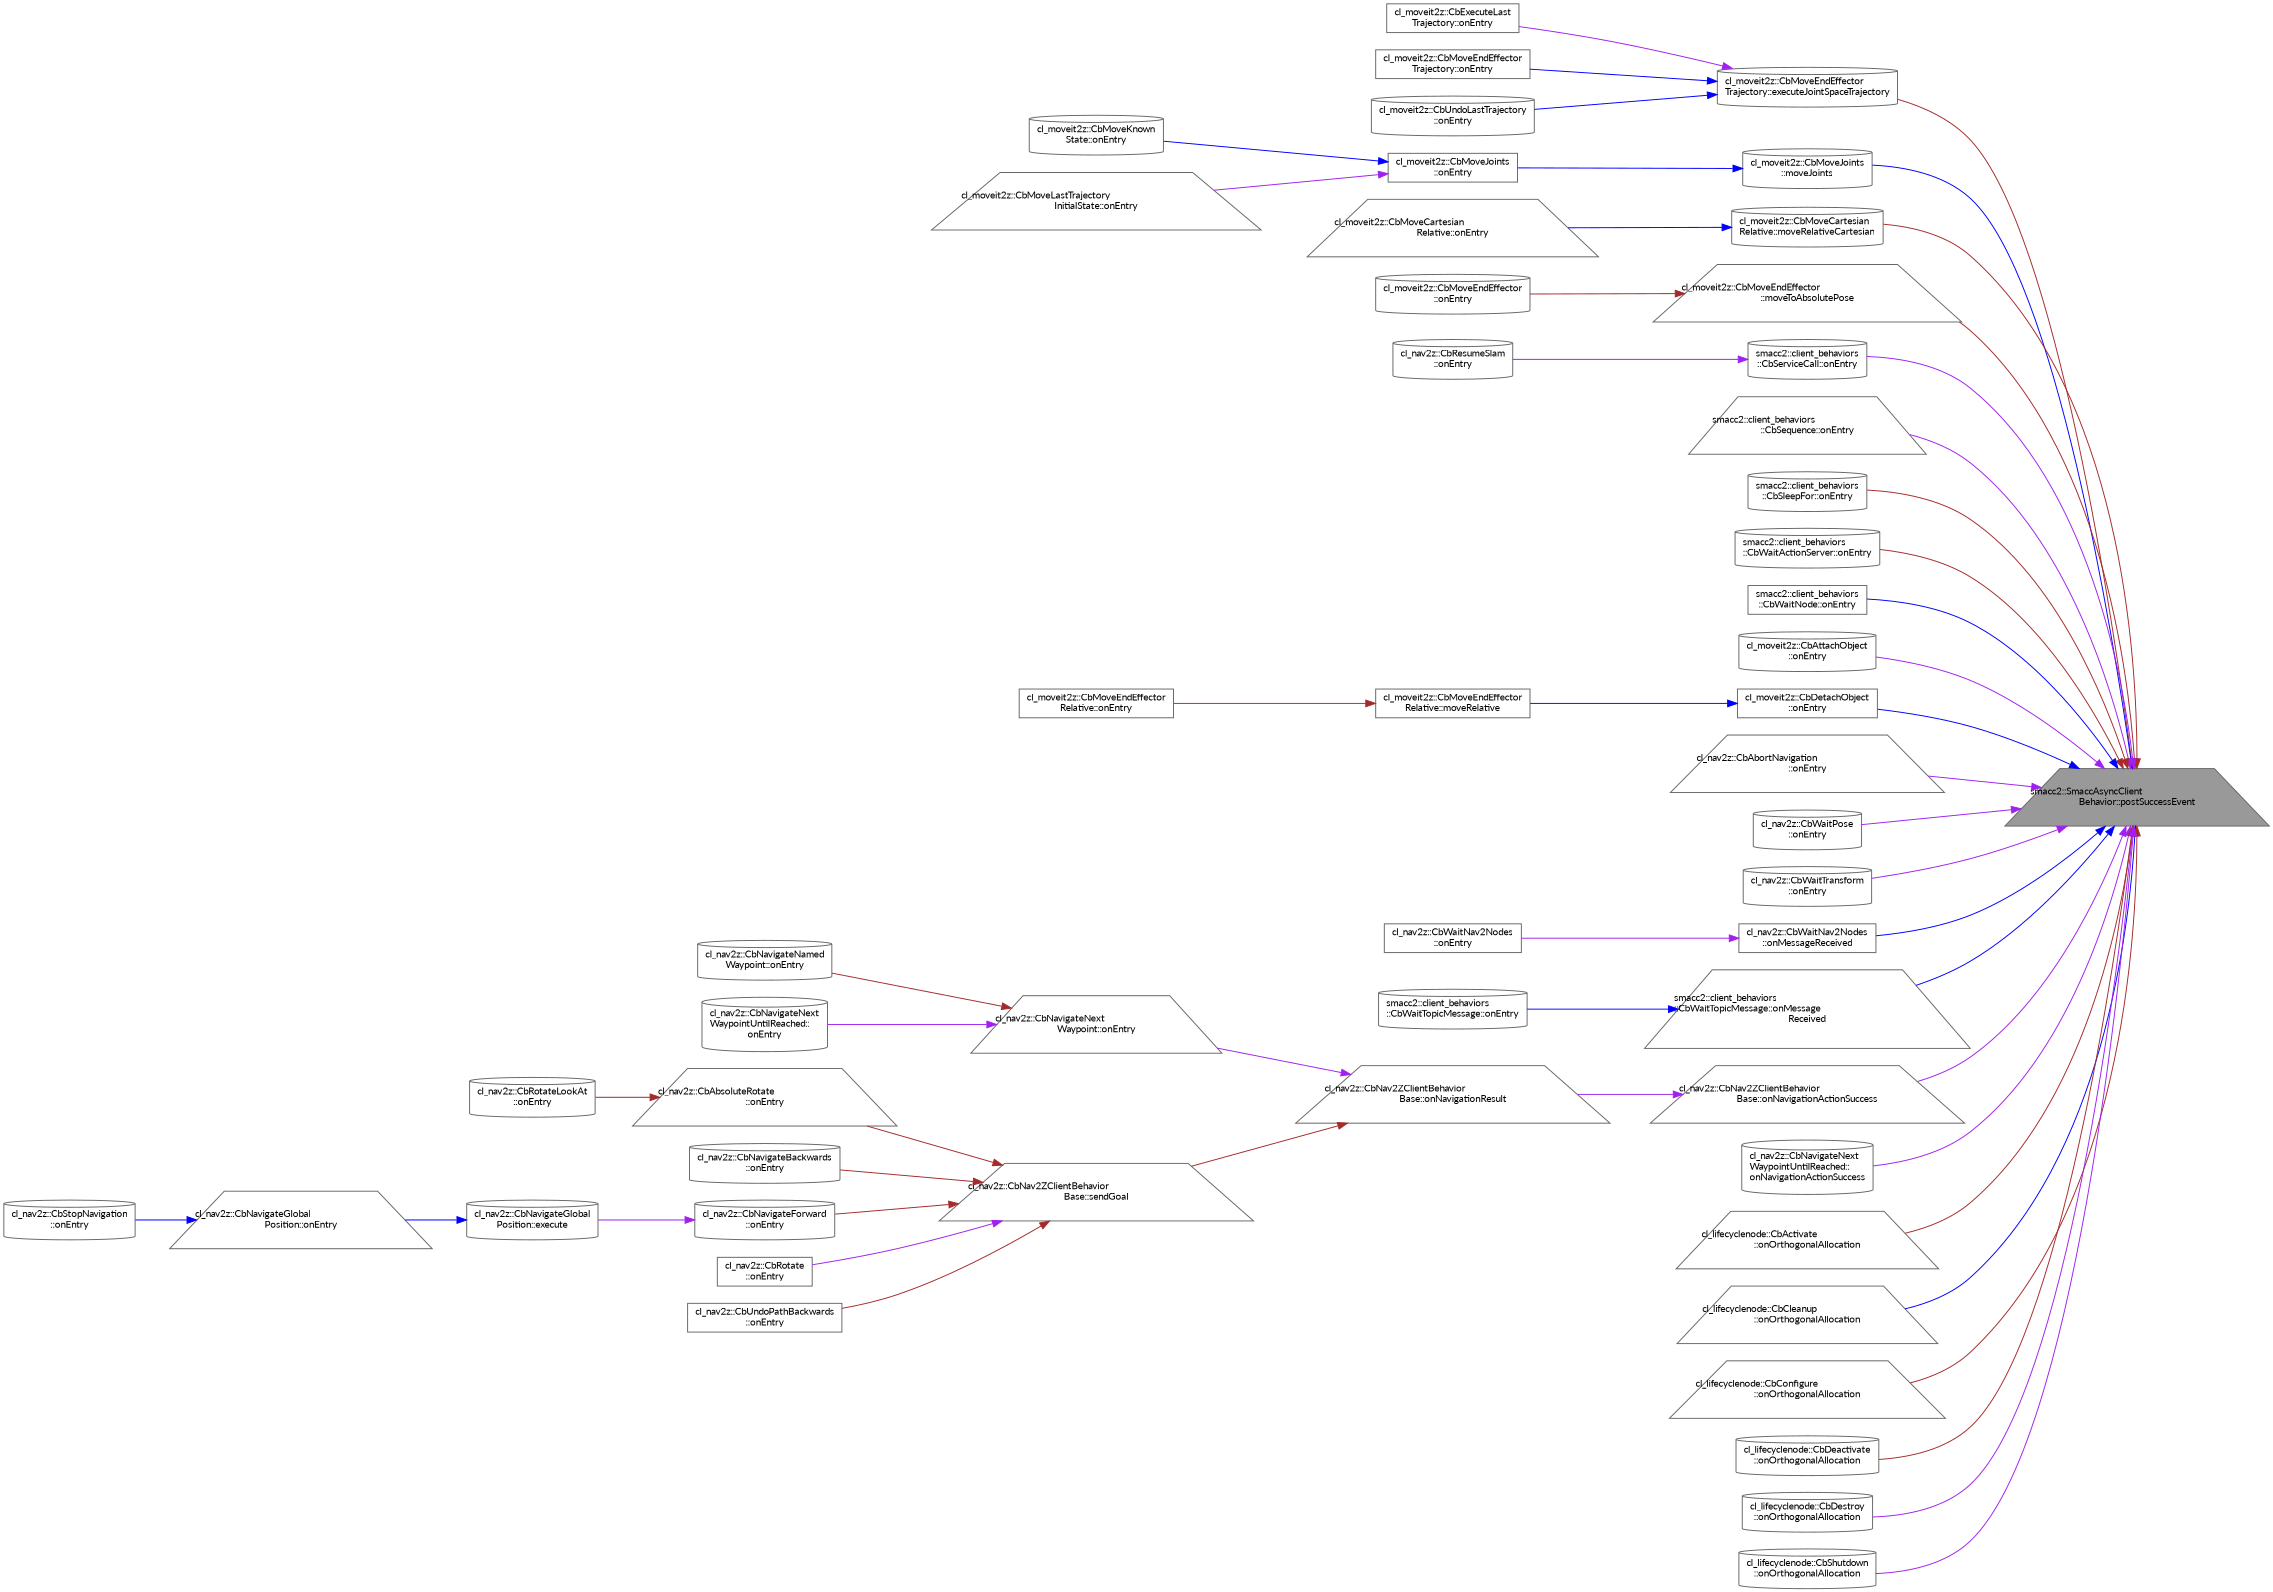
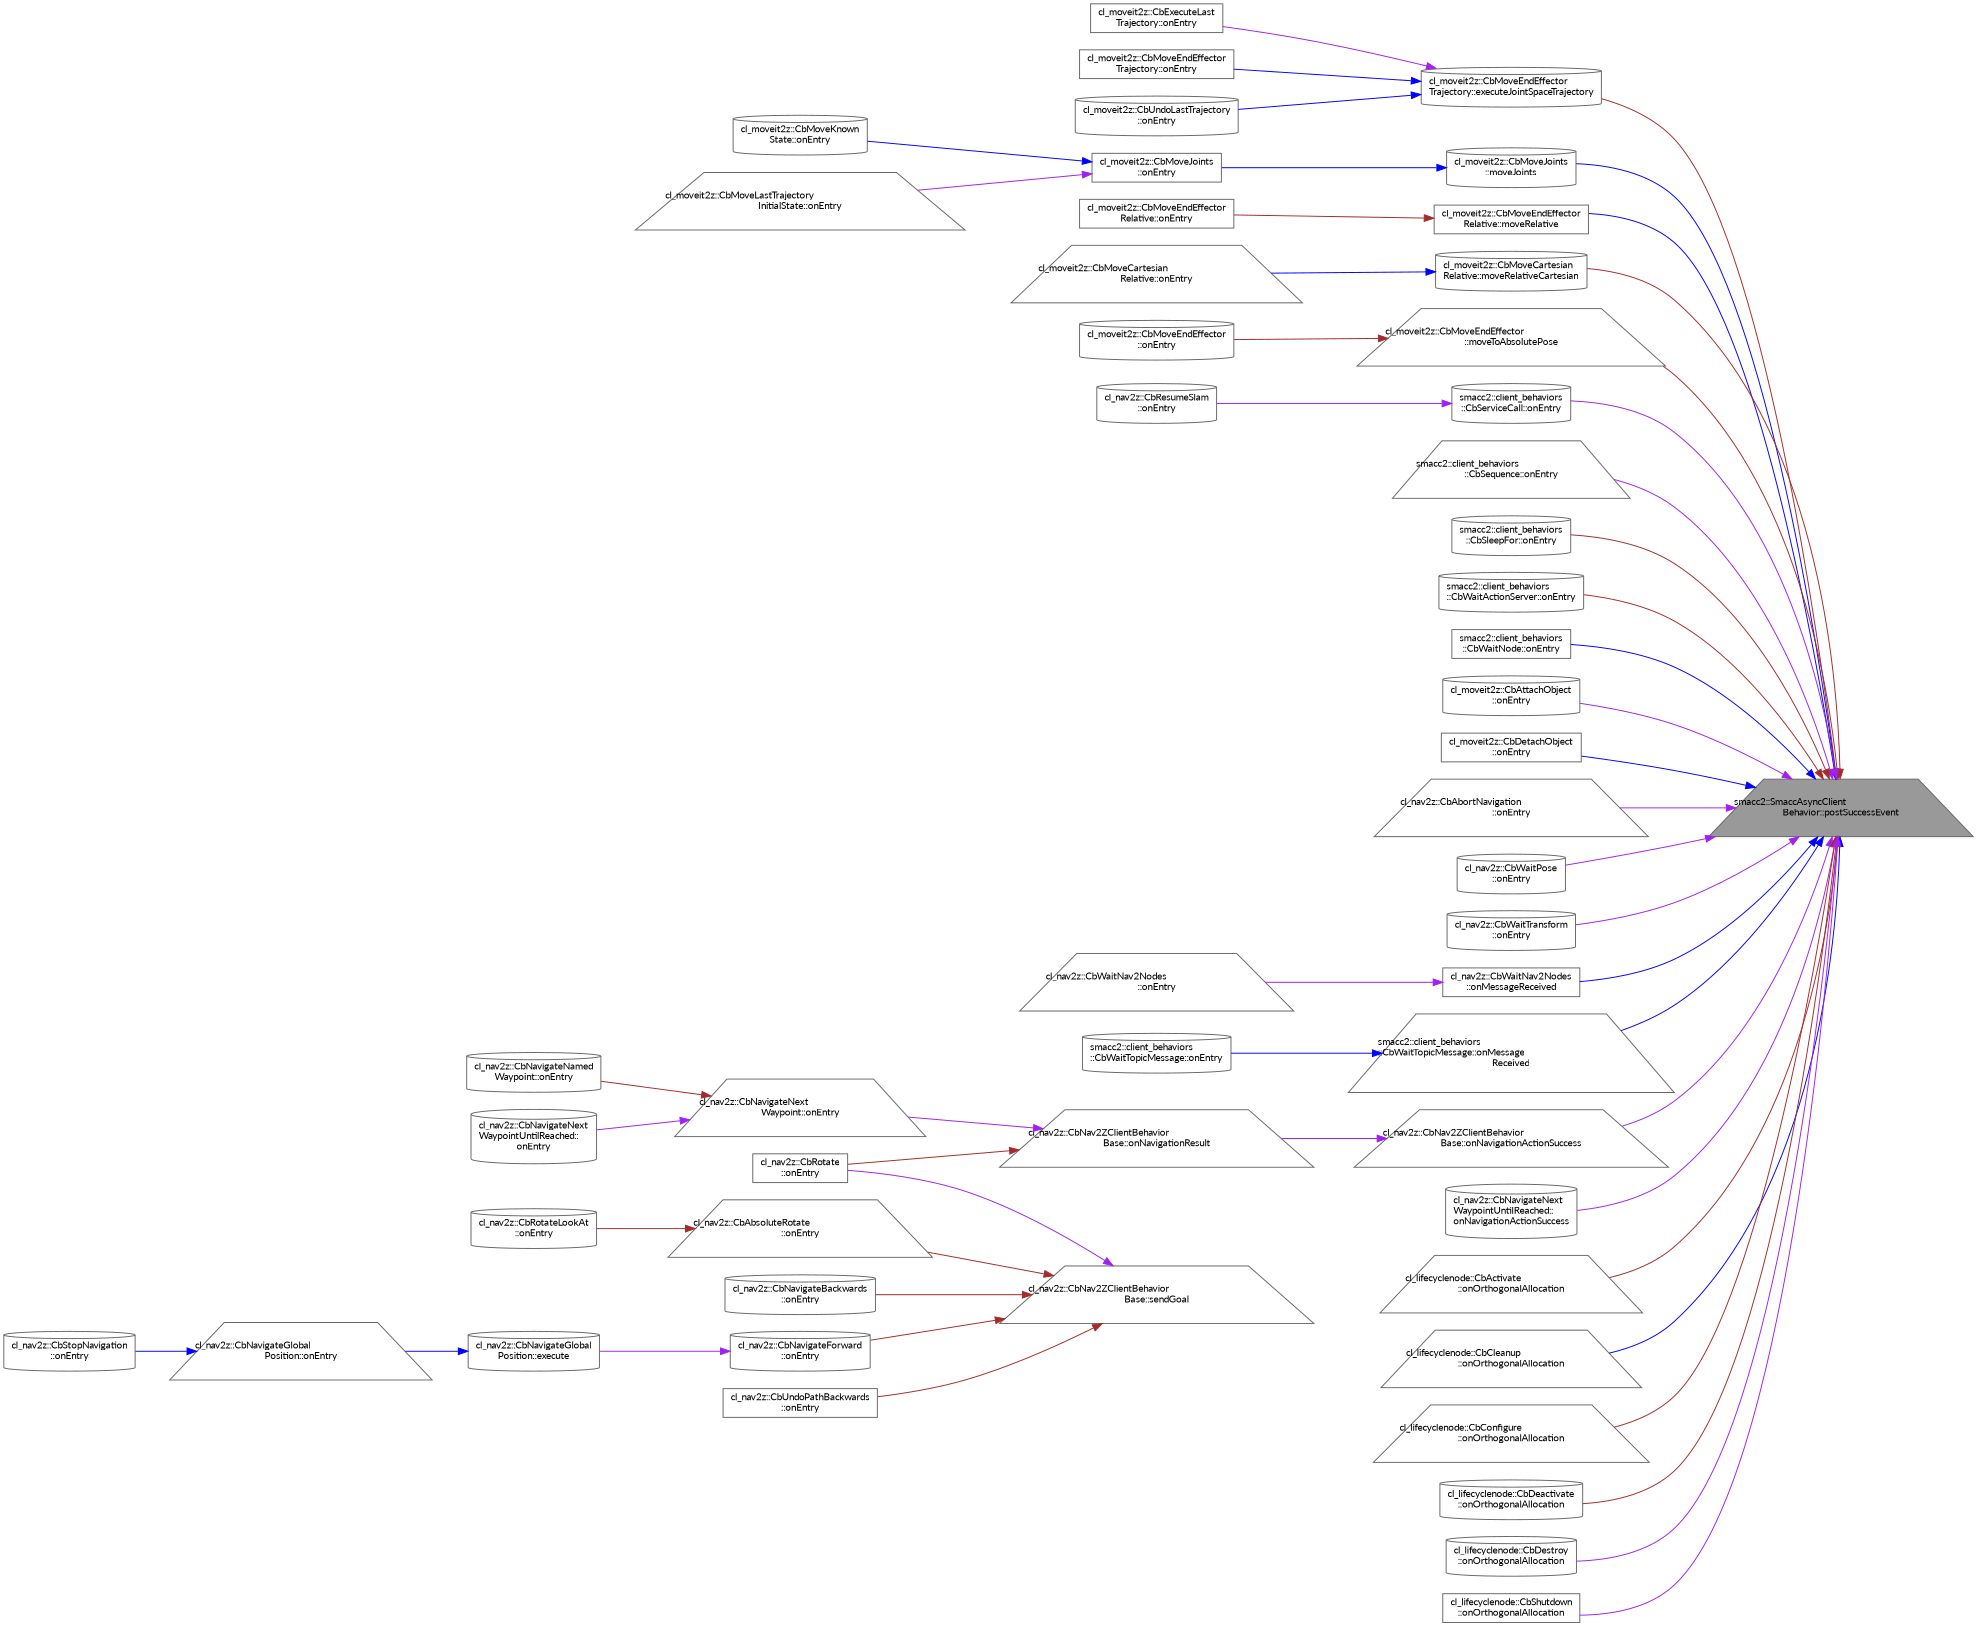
edge "cl_moveit2z::CbMoveEndEffector Relative::moveRelative" -> "cl_moveit2z::CbDetachObject ::onEntry": now "cl_moveit2z::CbMoveEndEffector Relative::moveRelative" -> "smacc2::SmaccAsyncClient Behavior::postSuccessEvent"
node "cl_nav2z::CbWaitNav2Nodes ::onEntry": shape box -> trapezium
edge "cl_nav2z::CbNav2ZClientBehavior Base::sendGoal" -> "cl_nav2z::CbNav2ZClientBehavior Base::onNavigationResult": now "cl_nav2z::CbRotate ::onEntry" -> "cl_nav2z::CbNav2ZClientBehavior Base::onNavigationResult"
node "cl_lifecyclenode::CbShutdown ::onOrthogonalAllocation": shape cylinder -> box
